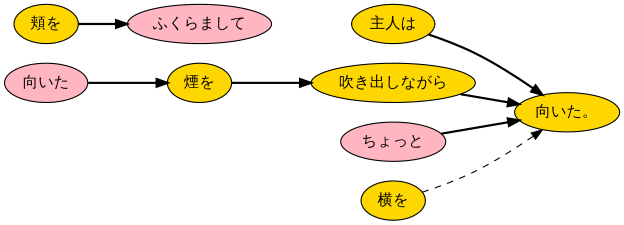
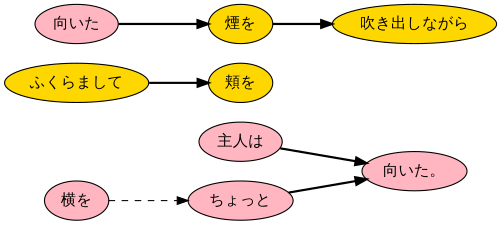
edge "頬を" -> "ふくらまして": reversed
node "ふくらまして": fillcolor lightpink -> gold
node "主人は": fillcolor gold -> lightpink
edge "吹き出しながら" -> "向いた。": removed
node "向いた。": fillcolor gold -> lightpink
edge "横を" -> "向いた。": now "横を" -> "ちょっと"
node "横を": fillcolor gold -> lightpink
